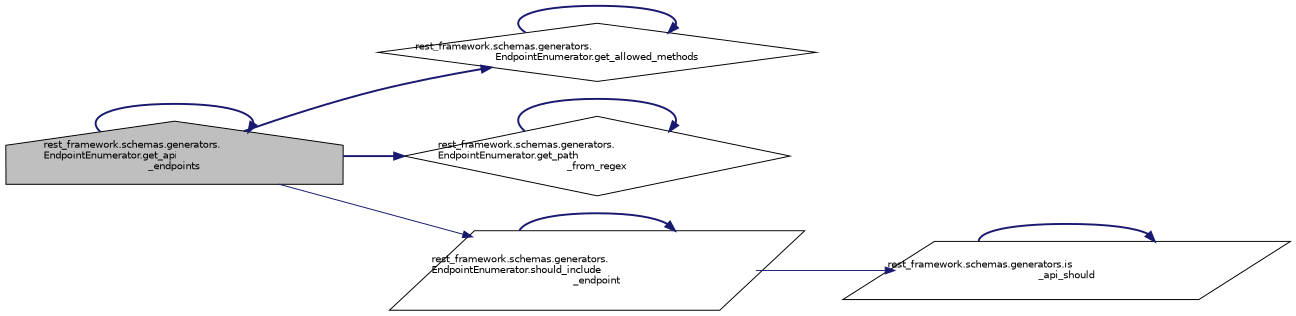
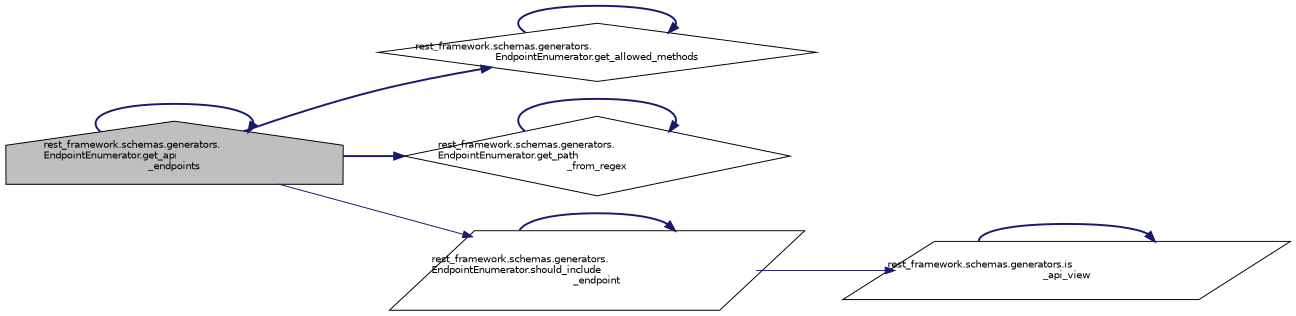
node "rest_framework.schemas.generators.is _api_should": label "rest_framework.schemas.generators.is _api_should" -> "rest_framework.schemas.generators.is _api_view"
